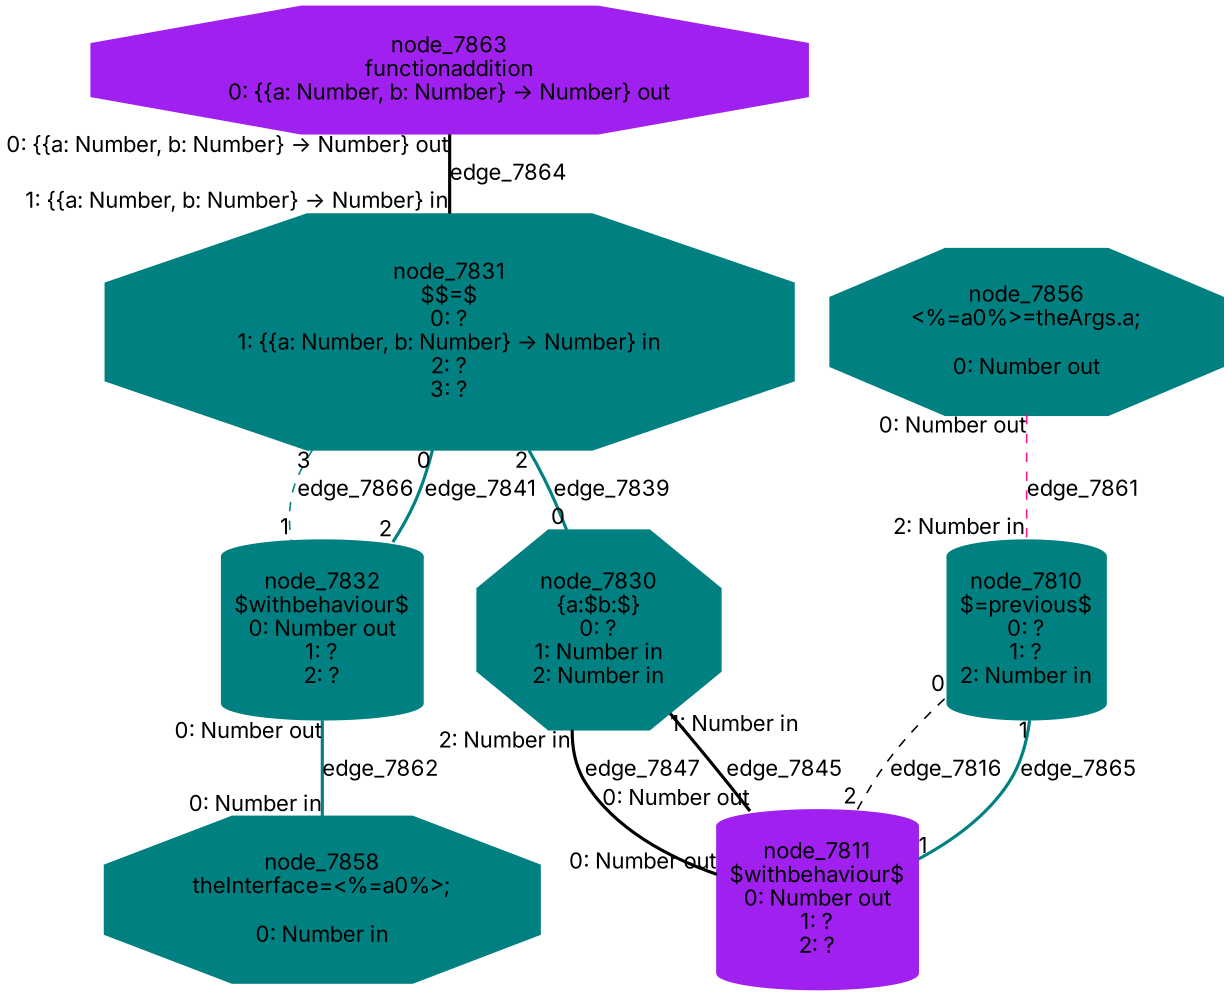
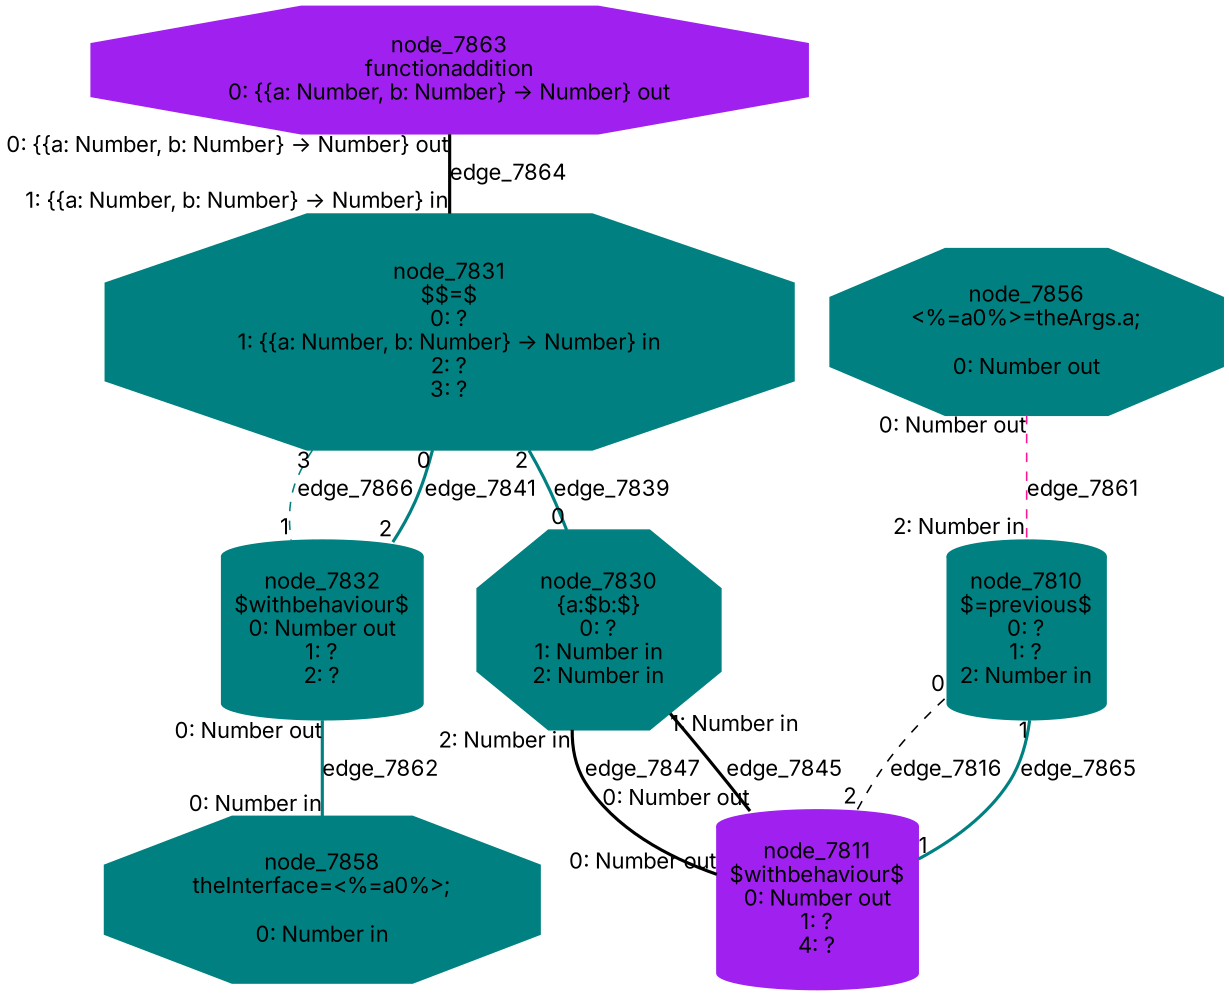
node "node_7811 $withbehaviour$ 0: Number out 1: ? 2: ?": label "node_7811 $withbehaviour$ 0: Number out 1: ? 2: ?" -> "node_7811 $withbehaviour$ 0: Number out 1: ? 4: ?"
